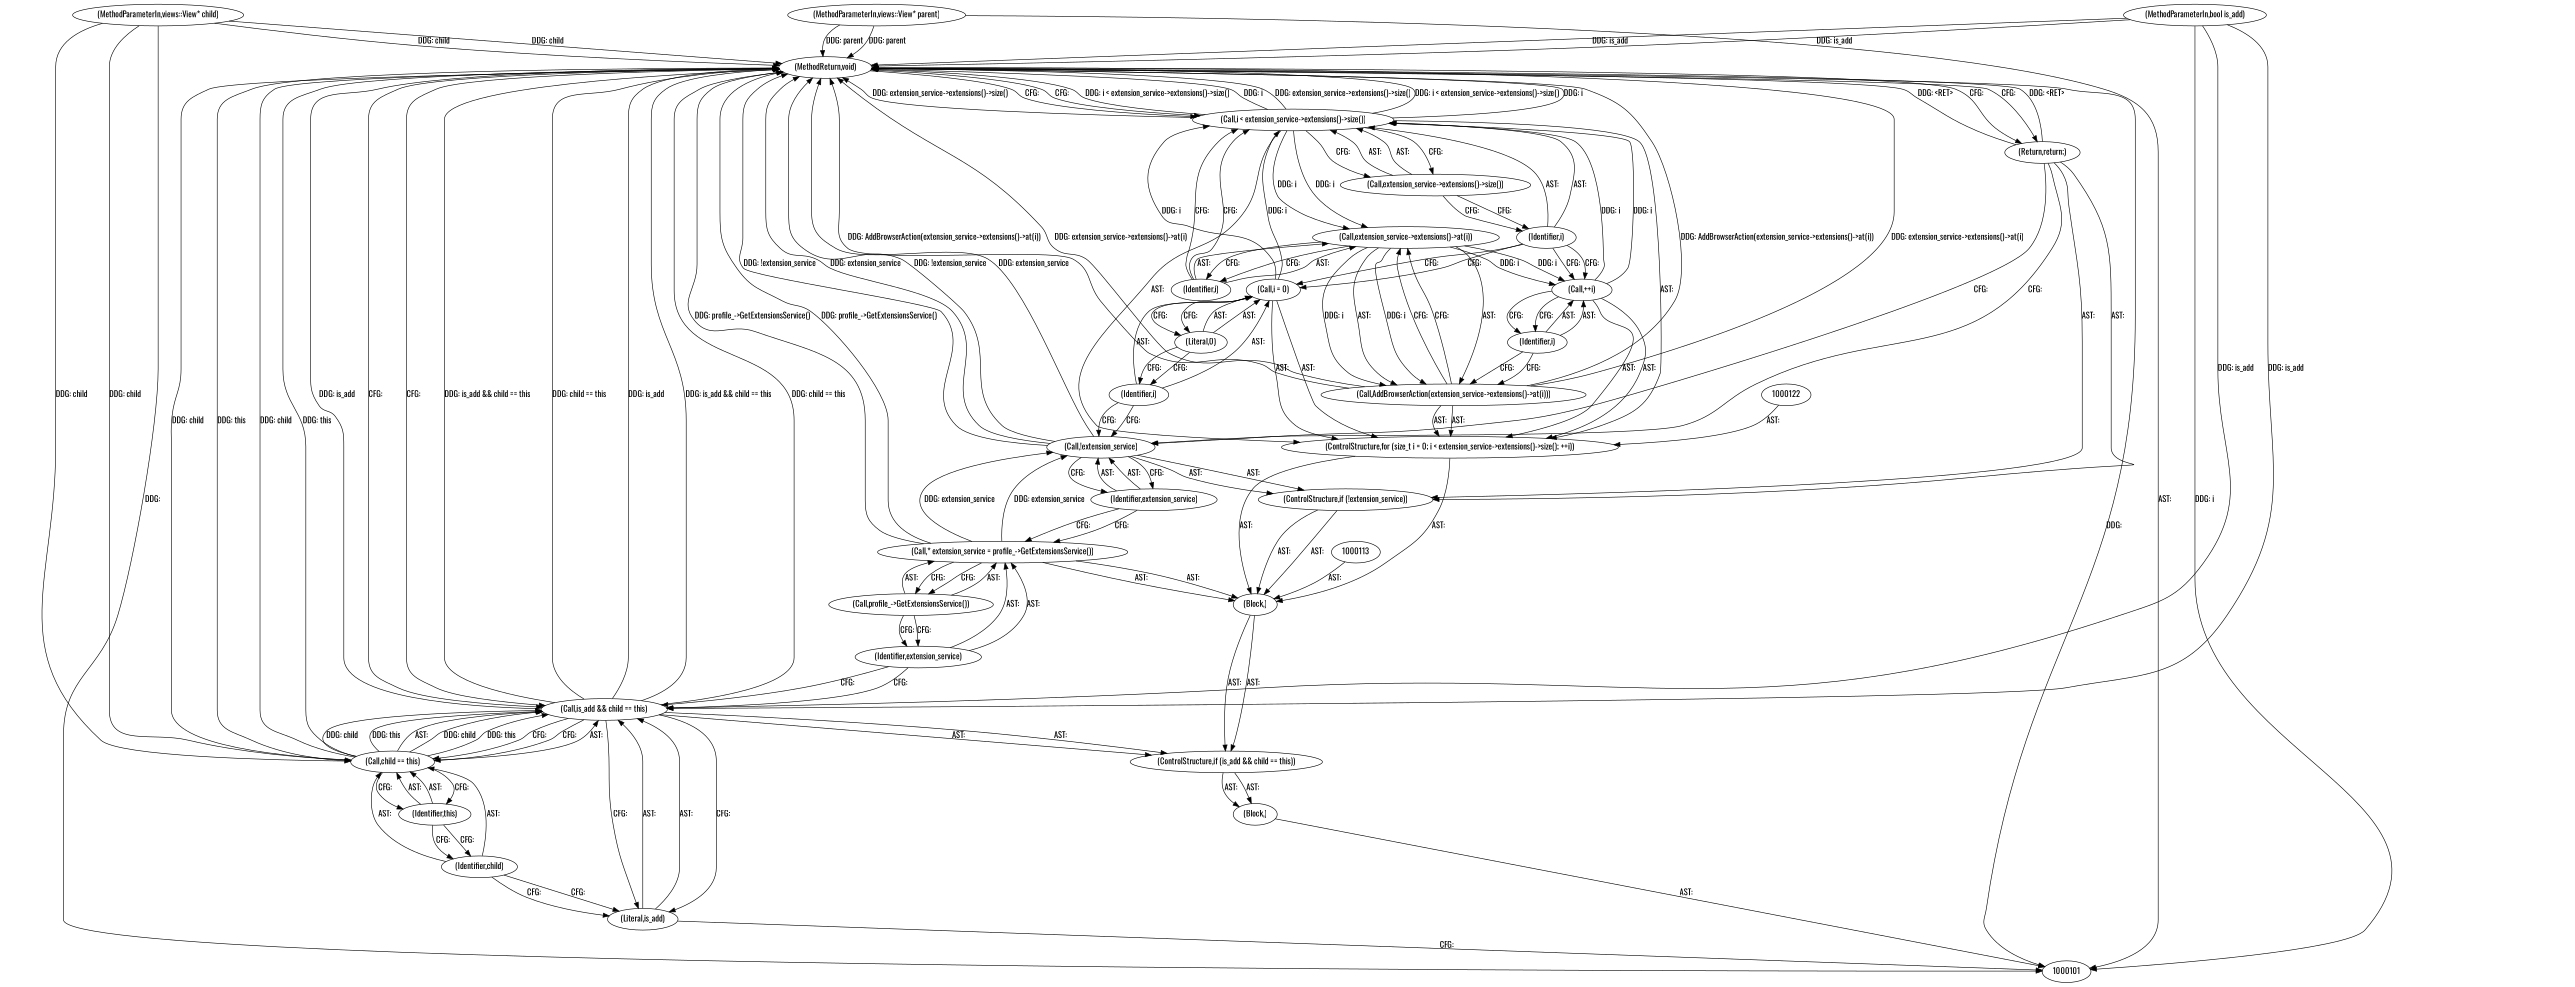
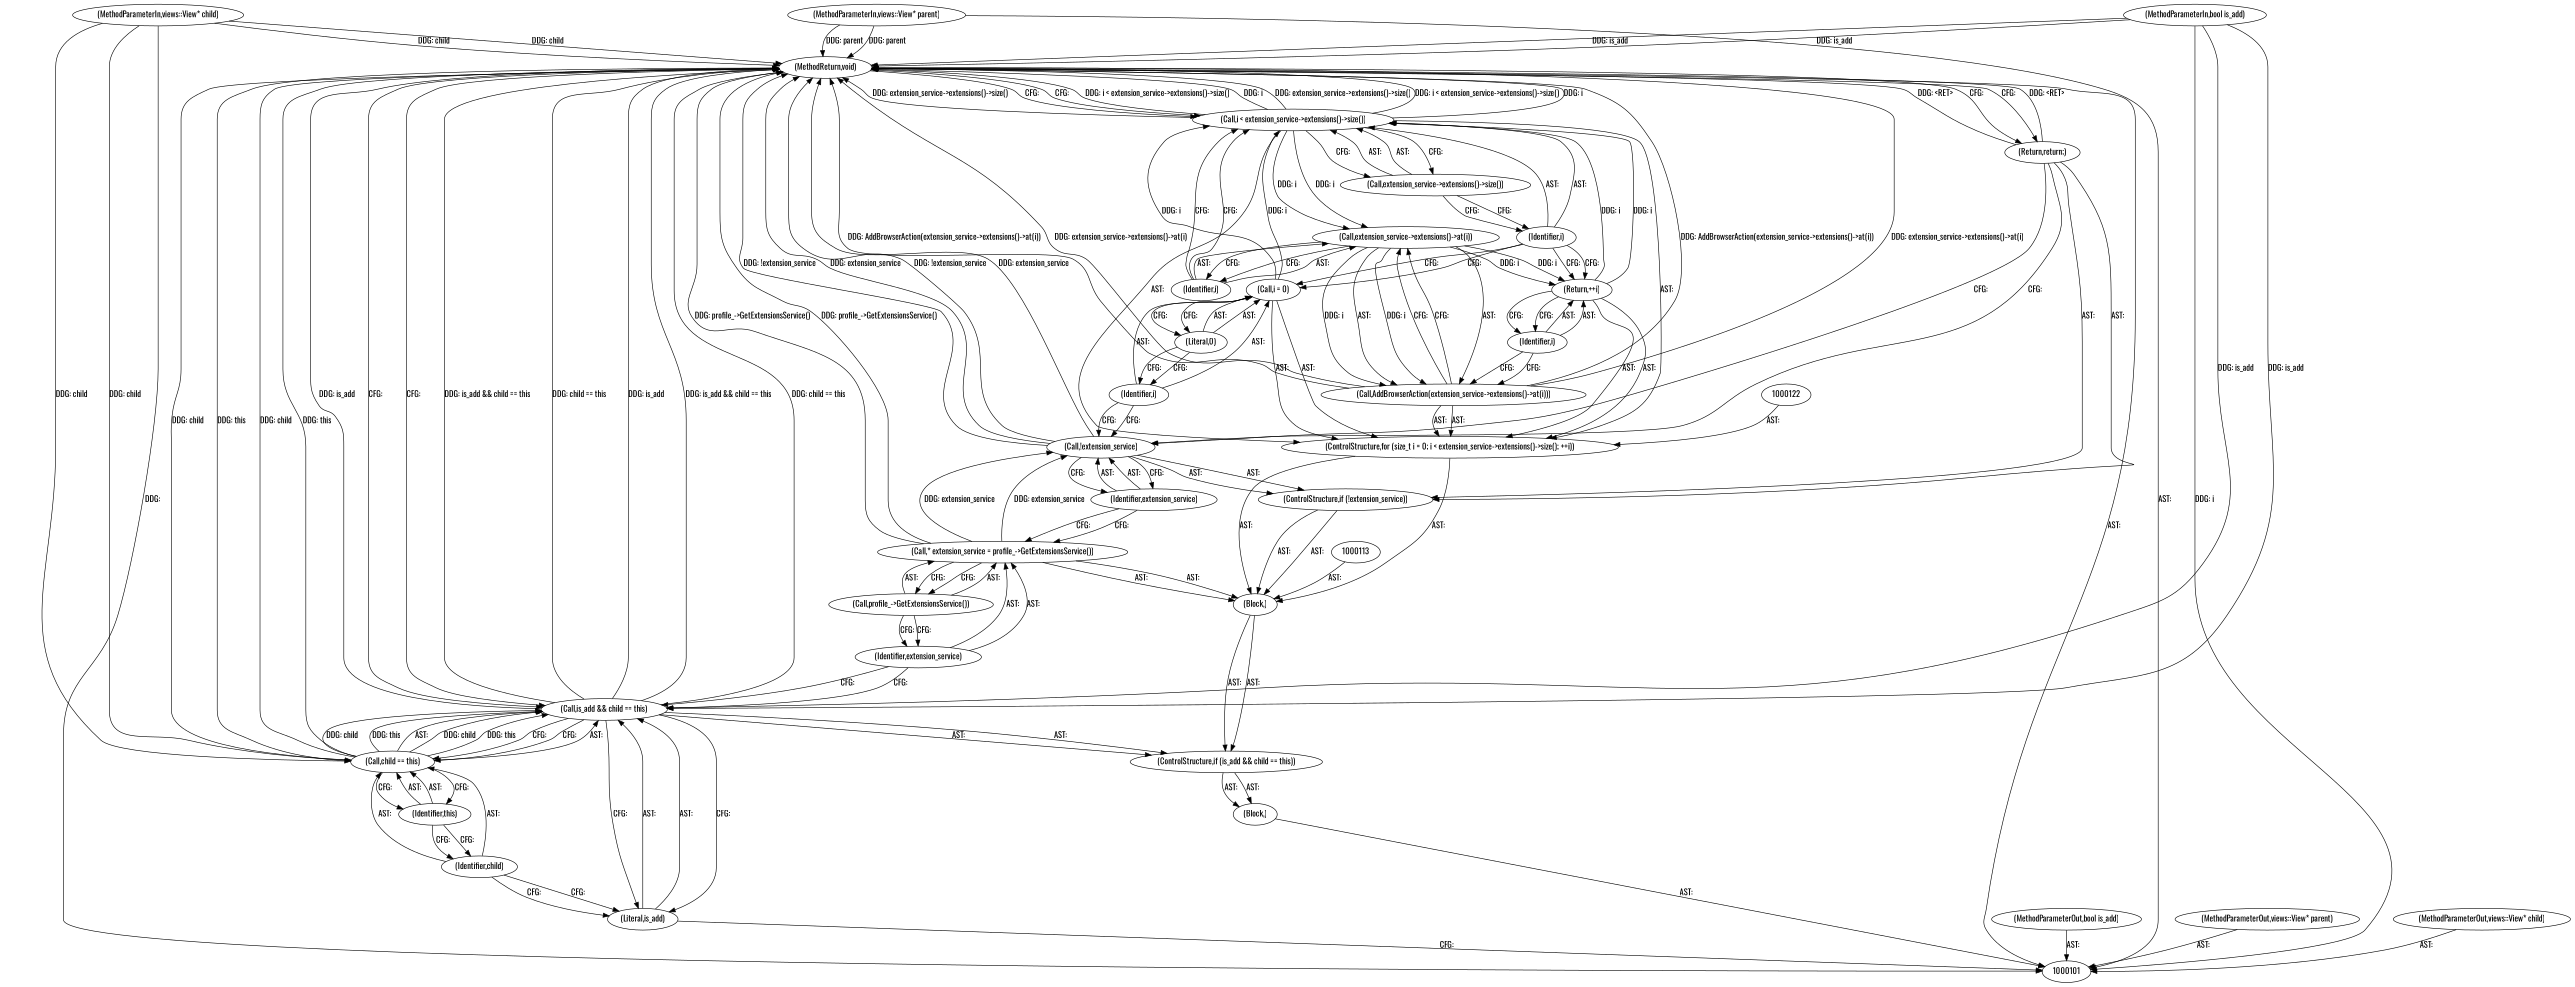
node "(Call,++i)": label "(Call,++i)" -> "(Return,++i)"
edge "(MethodReturn,void)" -> "1000101": label "DDG: " -> "AST: "
node "(MethodParameterOut,bool is_add)": added
node "(MethodParameterOut,views::View* parent)": added
node "(MethodParameterOut,views::View* child)": added
